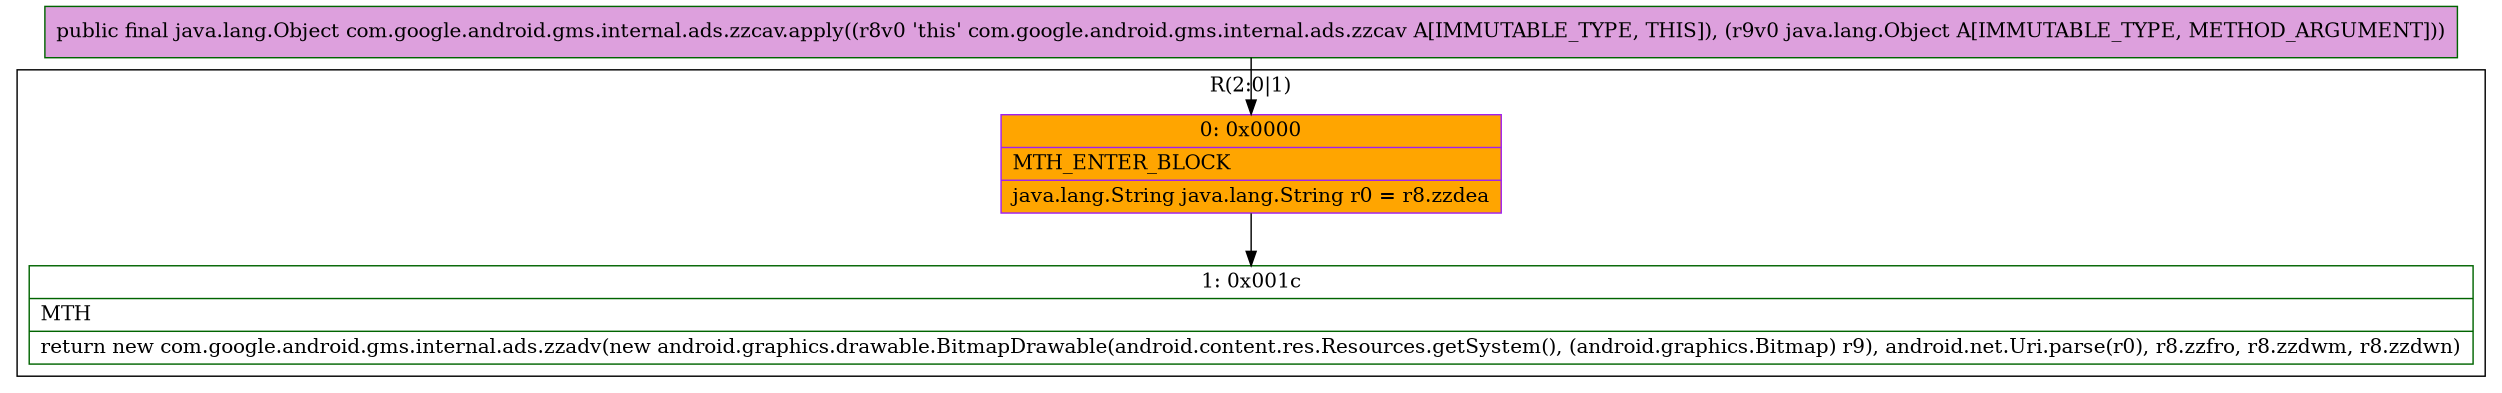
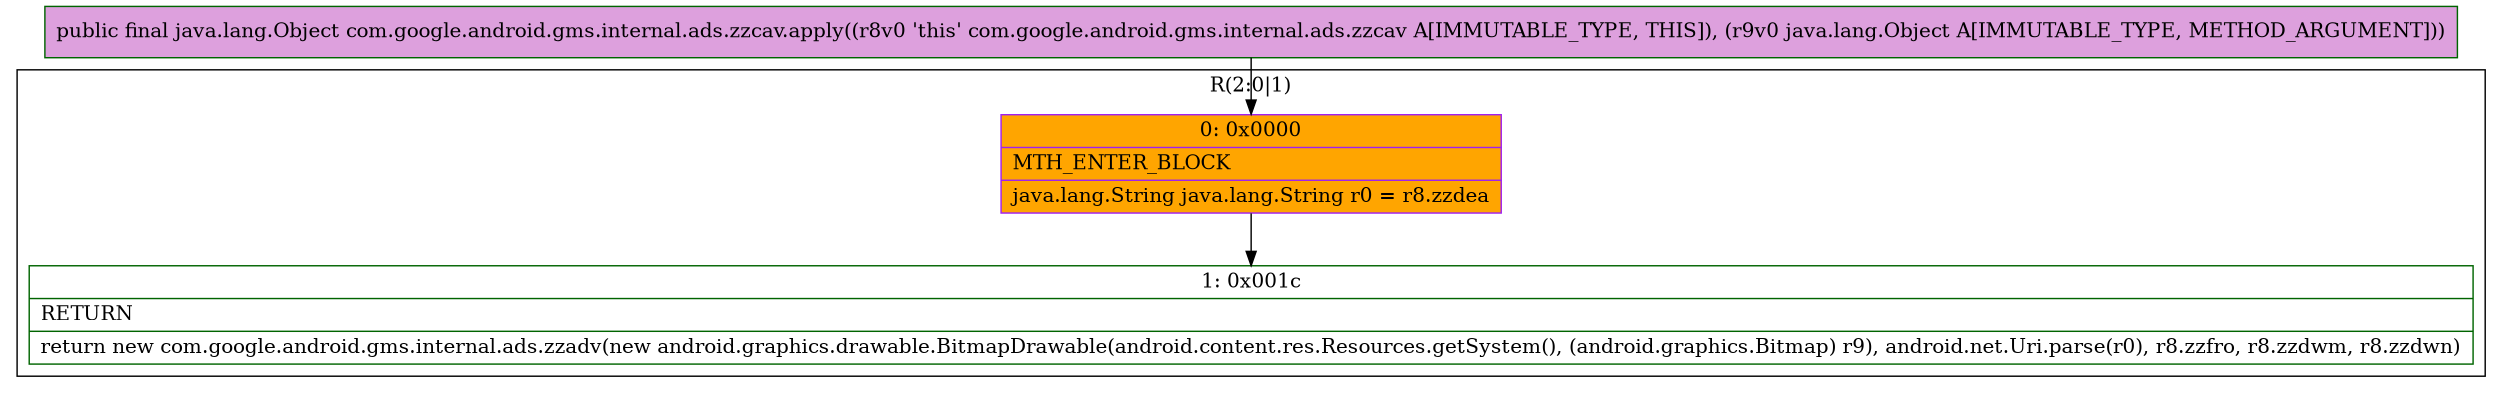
node "1: 0x001c": text "MTH" -> "RETURN"
